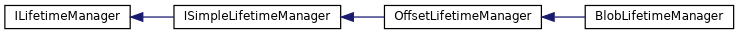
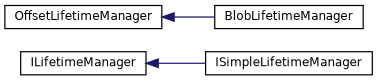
edge "OffsetLifetimeManager" -> "ISimpleLifetimeManager": removed
